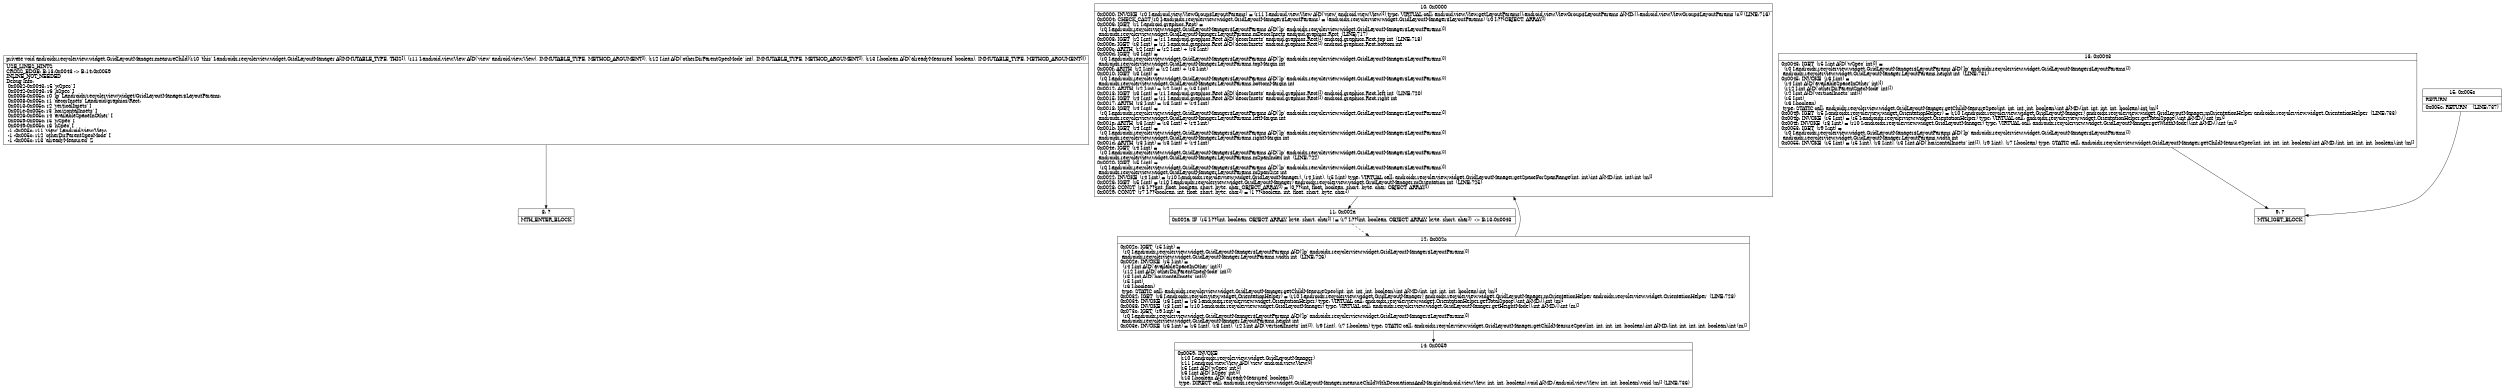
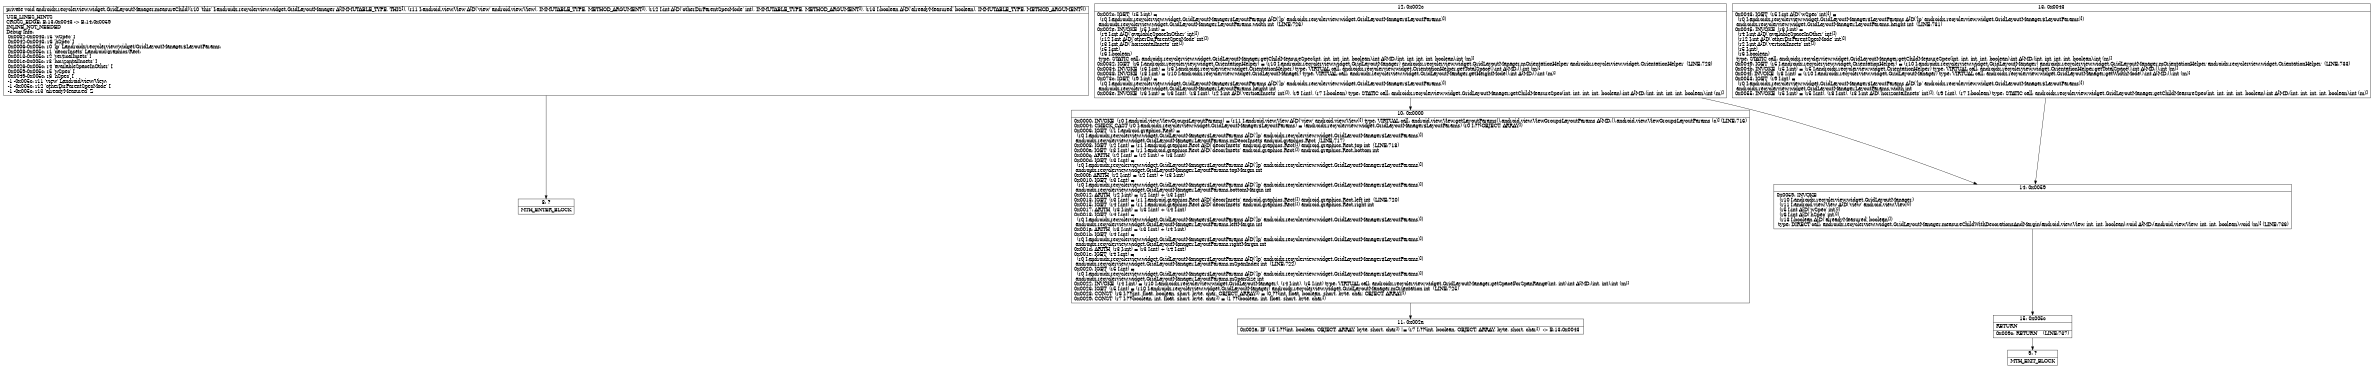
node "15: 0x005c": text "0x005c: RETURN    (LINE:737)" -> "0x009c: RETURN    (LINE:737)"
node "10: 0x0000": text "0x004e: IGET  (r4 I:int) =" -> "0x001e: IGET  (r4 I:int) ="
edge "13: 0x0043" -> "9: ?": now "13: 0x0043" -> "14: 0x0059"
node "9: ?": text "MTH_IGET_BLOCK" -> "MTH_EXIT_BLOCK"
edge "11: 0x002a" -> "12: 0x002c": removed
edge "14: 0x0059" -> "15: 0x005c": added
